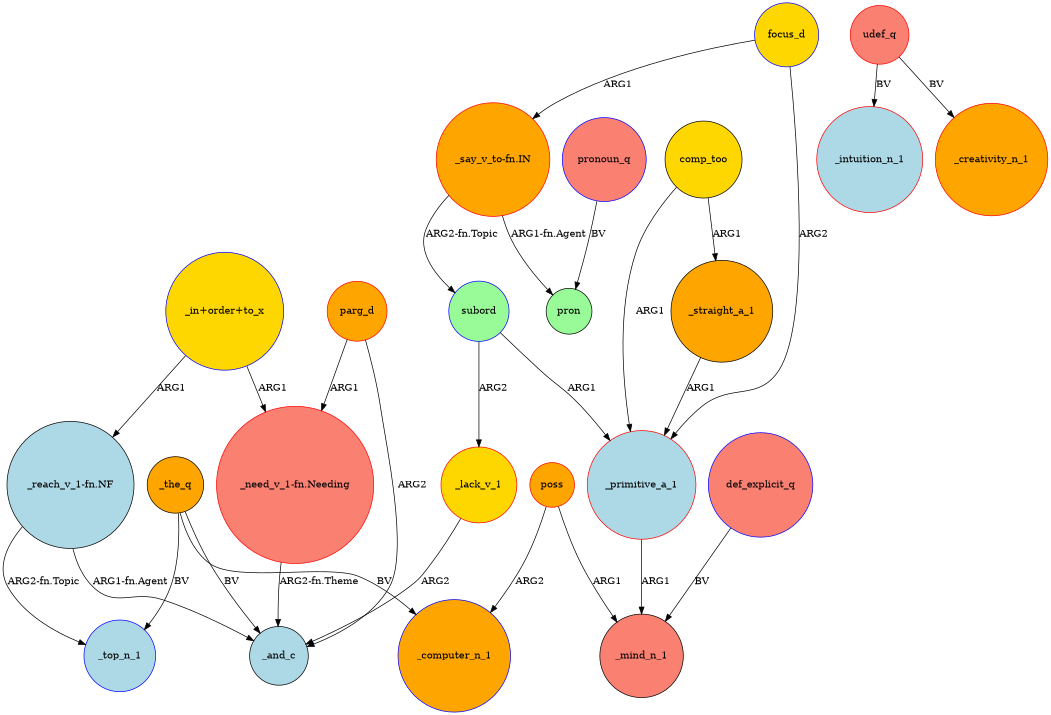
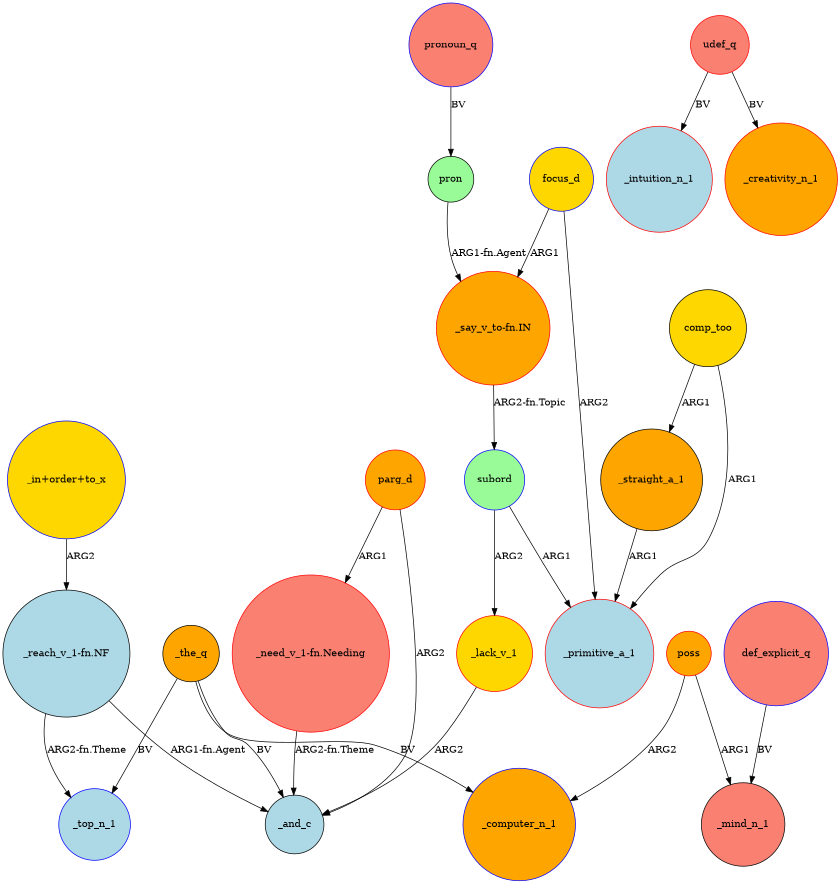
edge "_say_v_to-fn.IN" -> "pron": reversed
edge "_in+order+to_x" -> "_need_v_1-fn.Needing": removed, label "ARG1"
edge "_in+order+to_x" -> "_reach_v_1-fn.NF": label "ARG1" -> "ARG2"
edge "_primitive_a_1" -> "_mind_n_1": removed, label "ARG1"
edge "_reach_v_1-fn.NF" -> "_top_n_1": label "ARG2-fn.Topic" -> "ARG2-fn.Theme"
